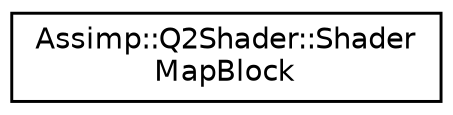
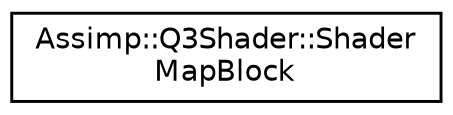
node "Assimp::Q2Shader::Shader MapBlock": label "Assimp::Q2Shader::Shader MapBlock" -> "Assimp::Q3Shader::Shader MapBlock"
